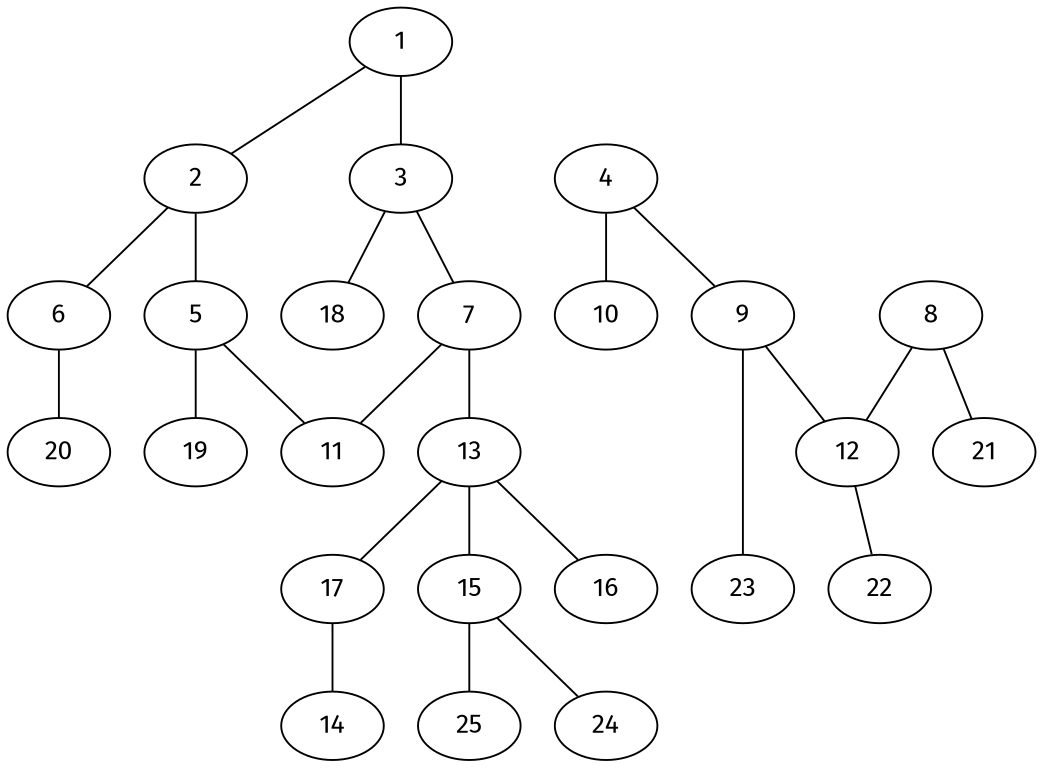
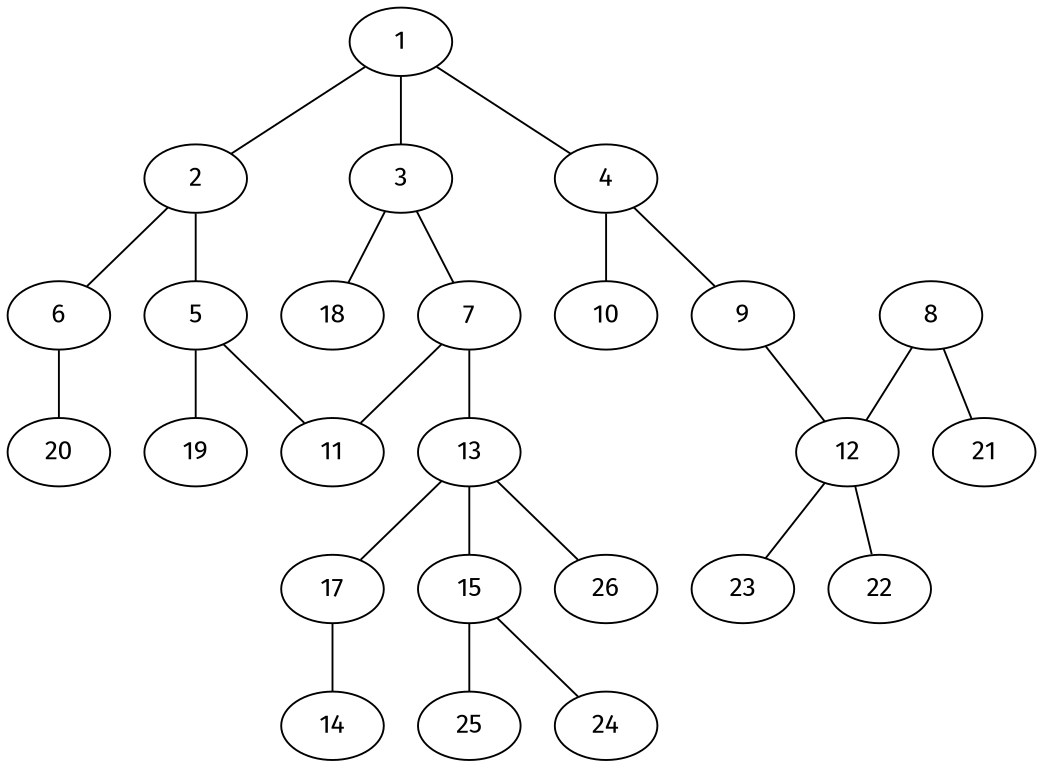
edge "1" -- "4": added
edge "9" -- "23": now "12" -- "23"
node "16": label "16" -> "26"
